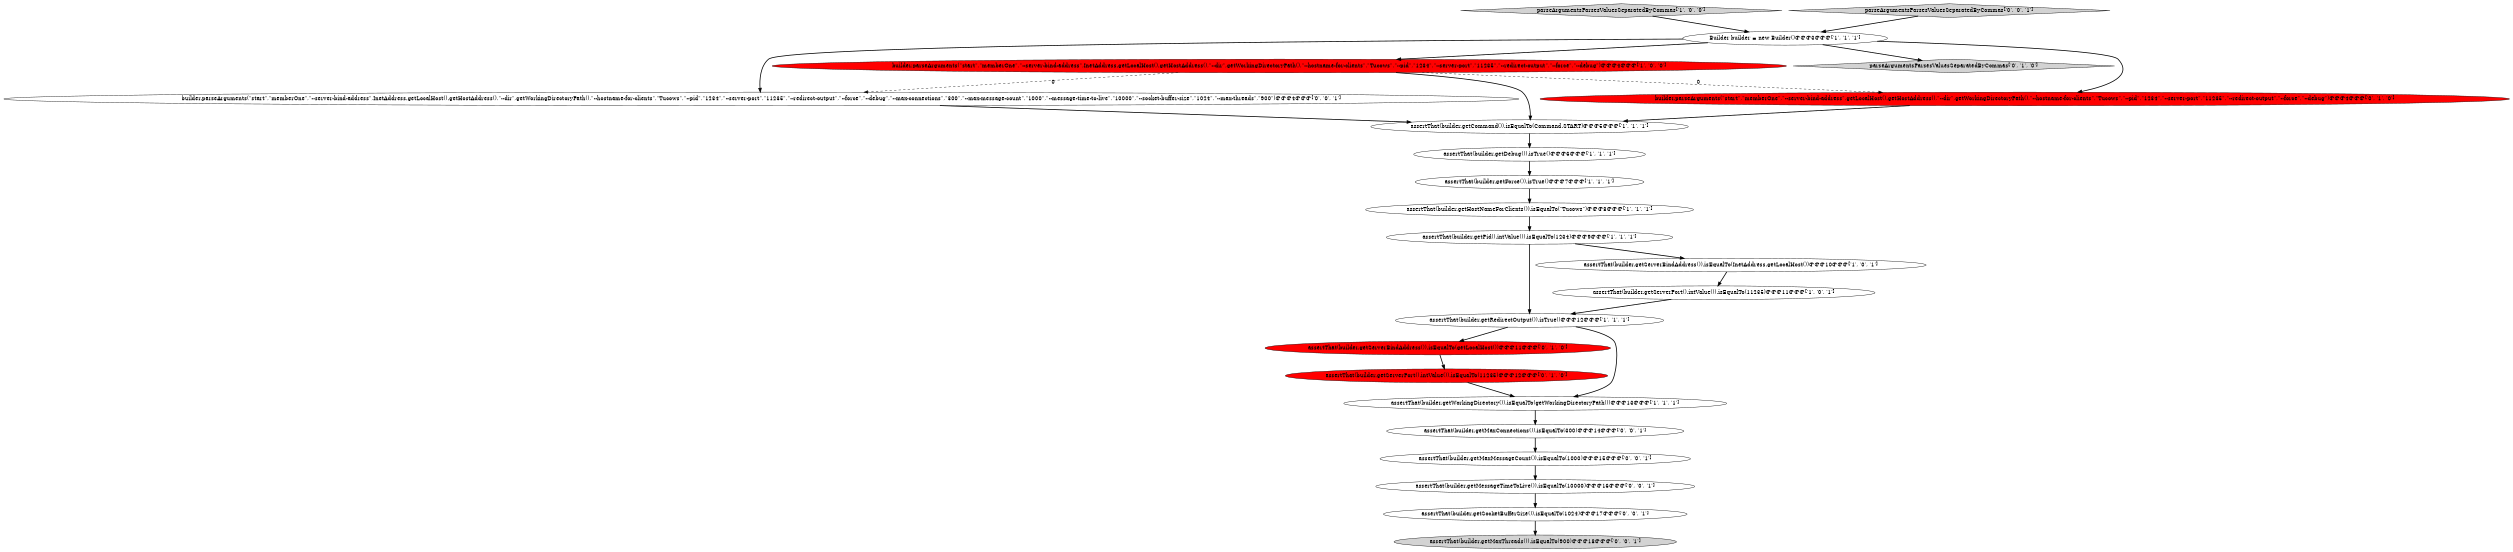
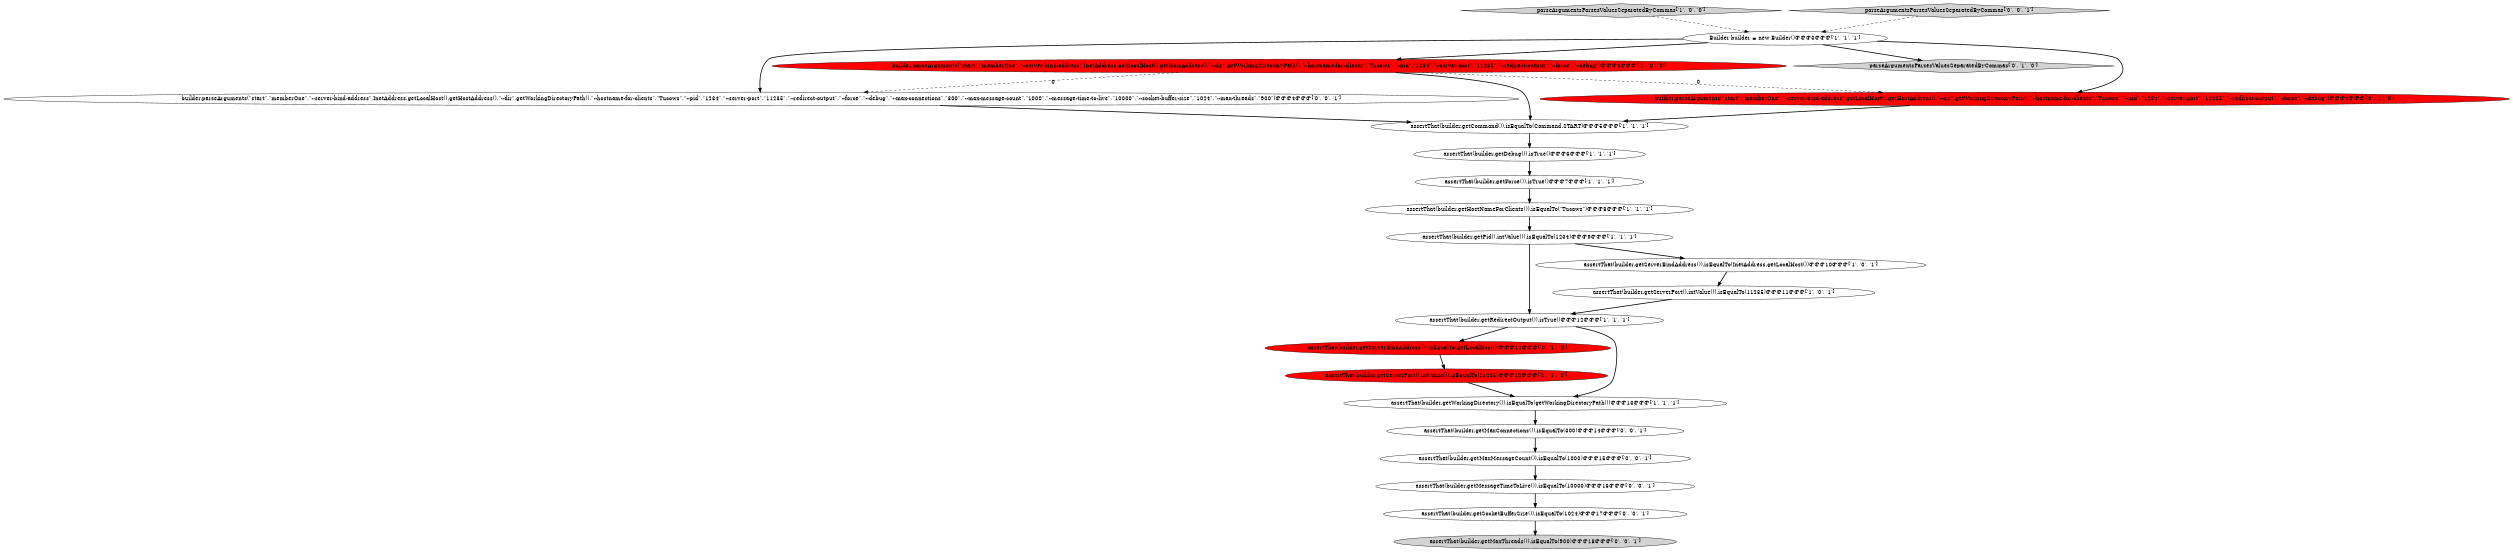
edge "parseArgumentsParsesValuesSeparatedByCommas['1', '0', '0']" -> "Builder builder = new Builder()@@@3@@@['1', '1', '1']": style bold -> dashed
edge "parseArgumentsParsesValuesSeparatedByCommas['0', '0', '1']" -> "Builder builder = new Builder()@@@3@@@['1', '1', '1']": style bold -> dashed
